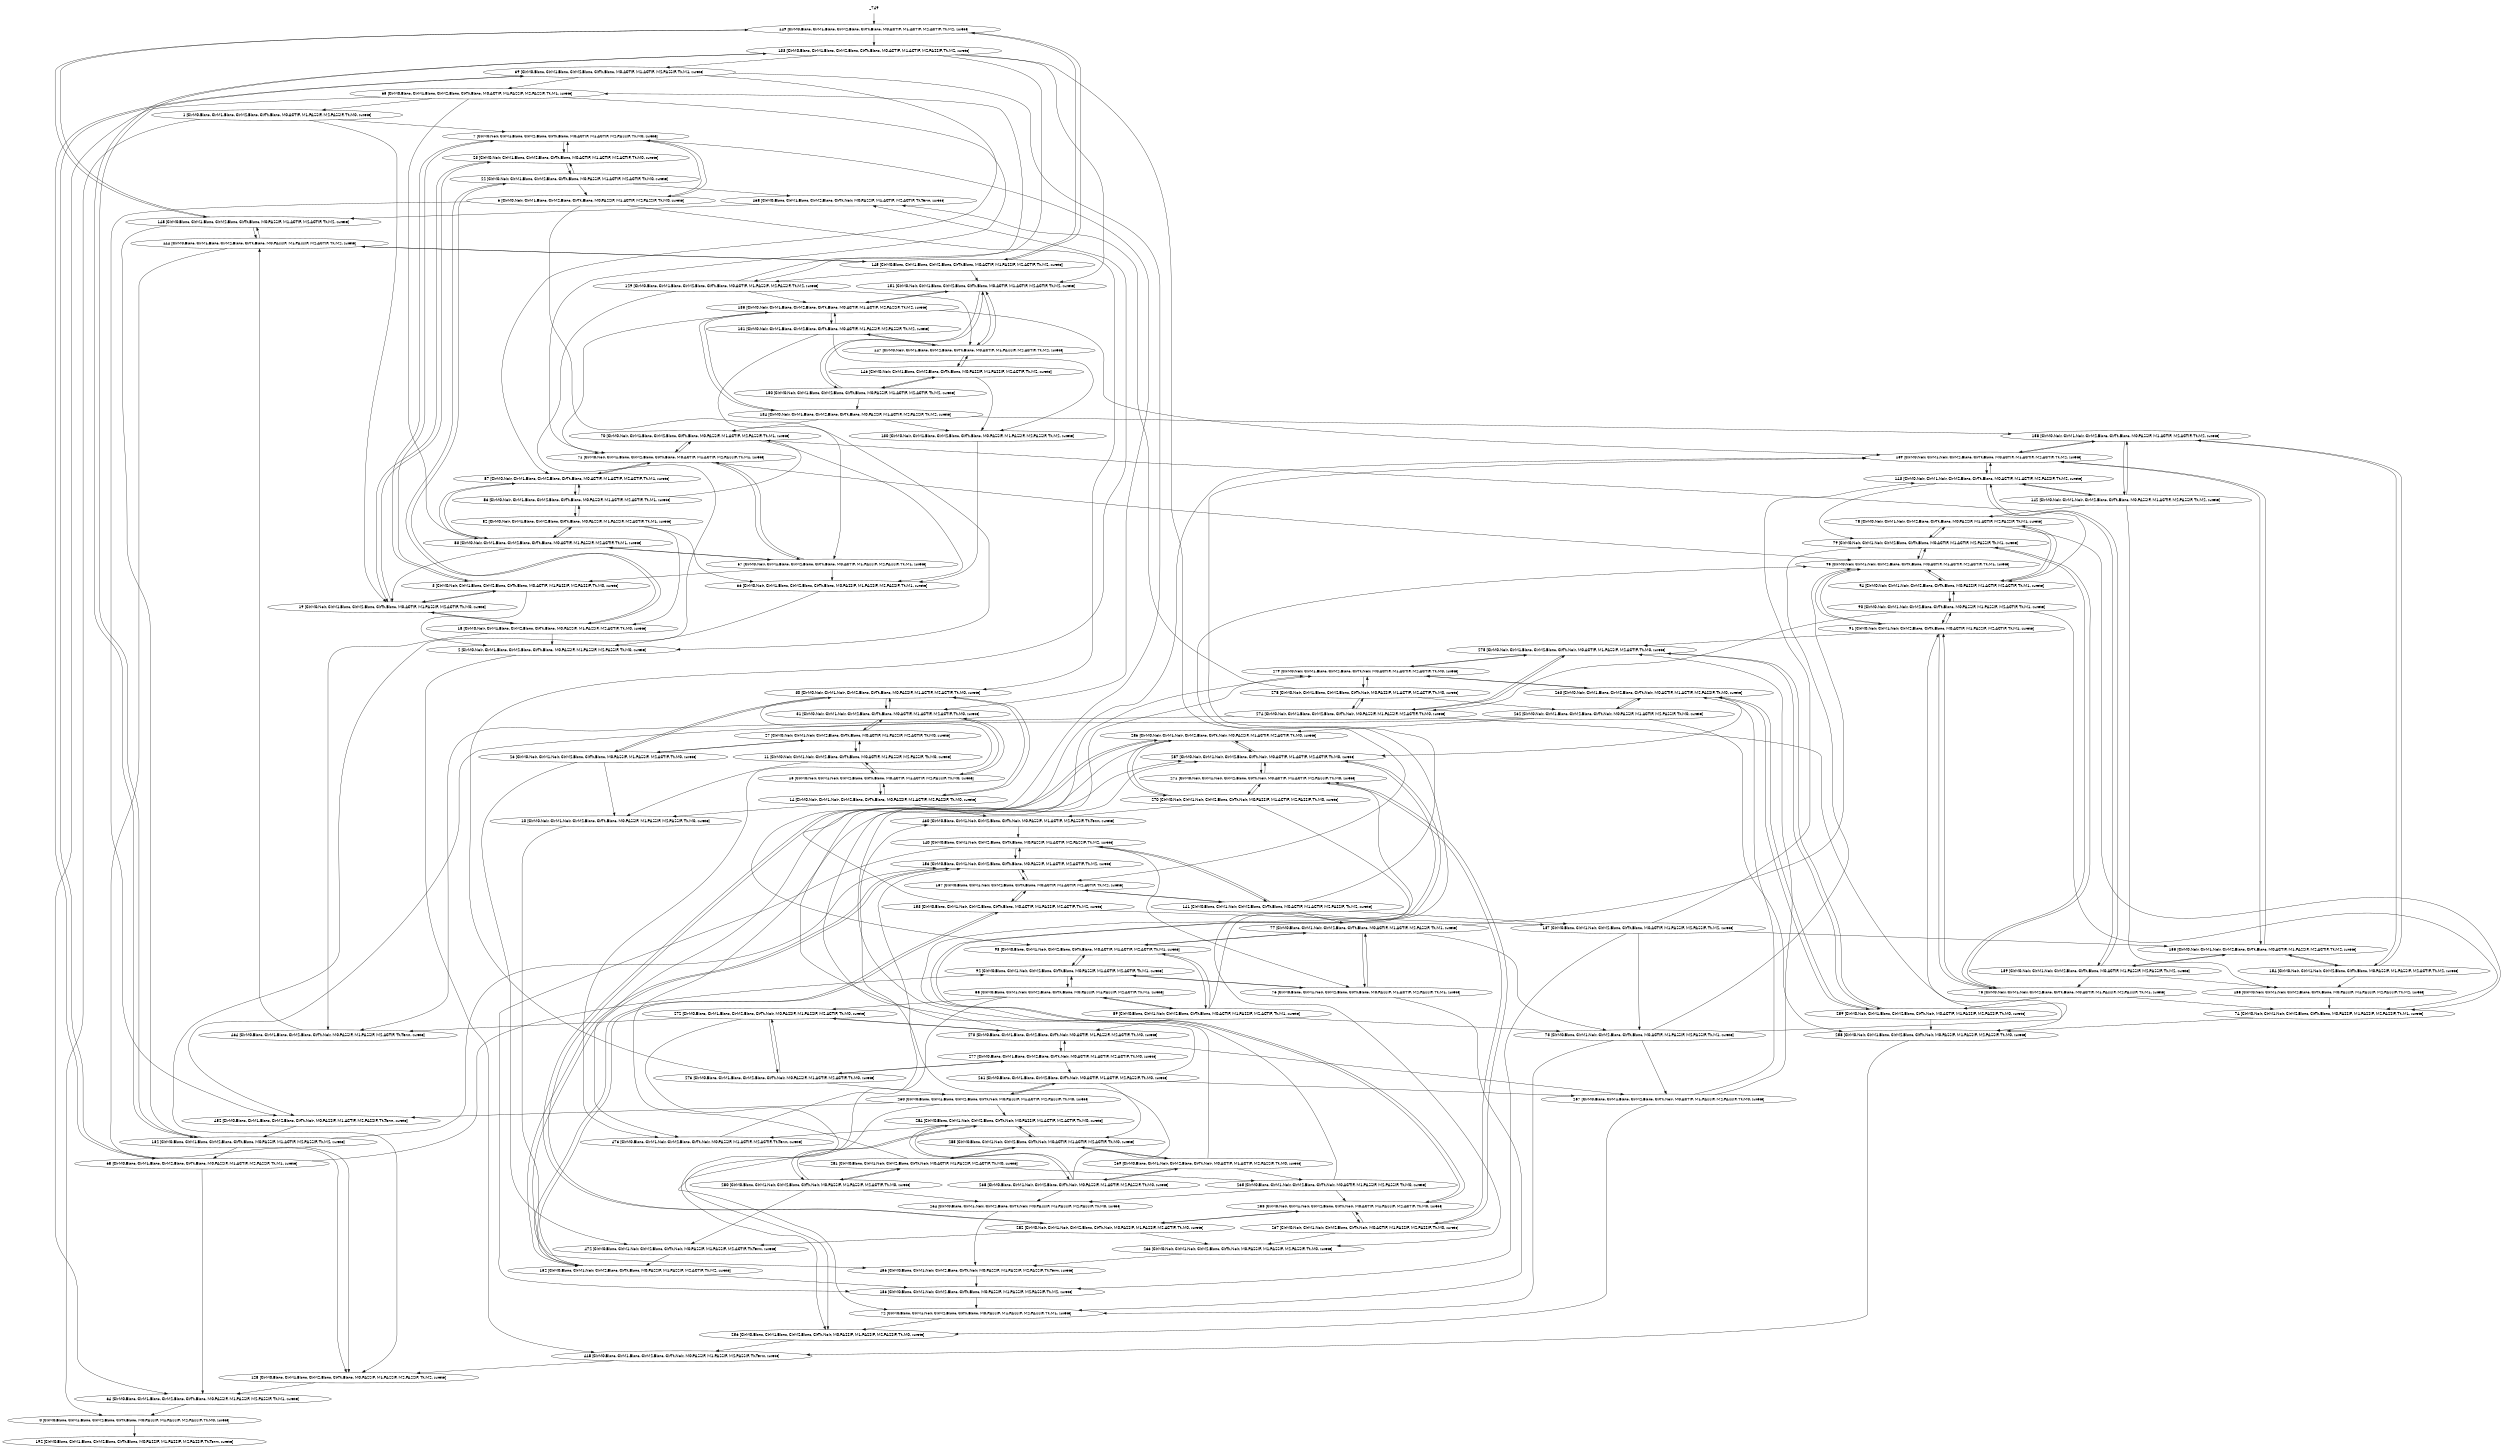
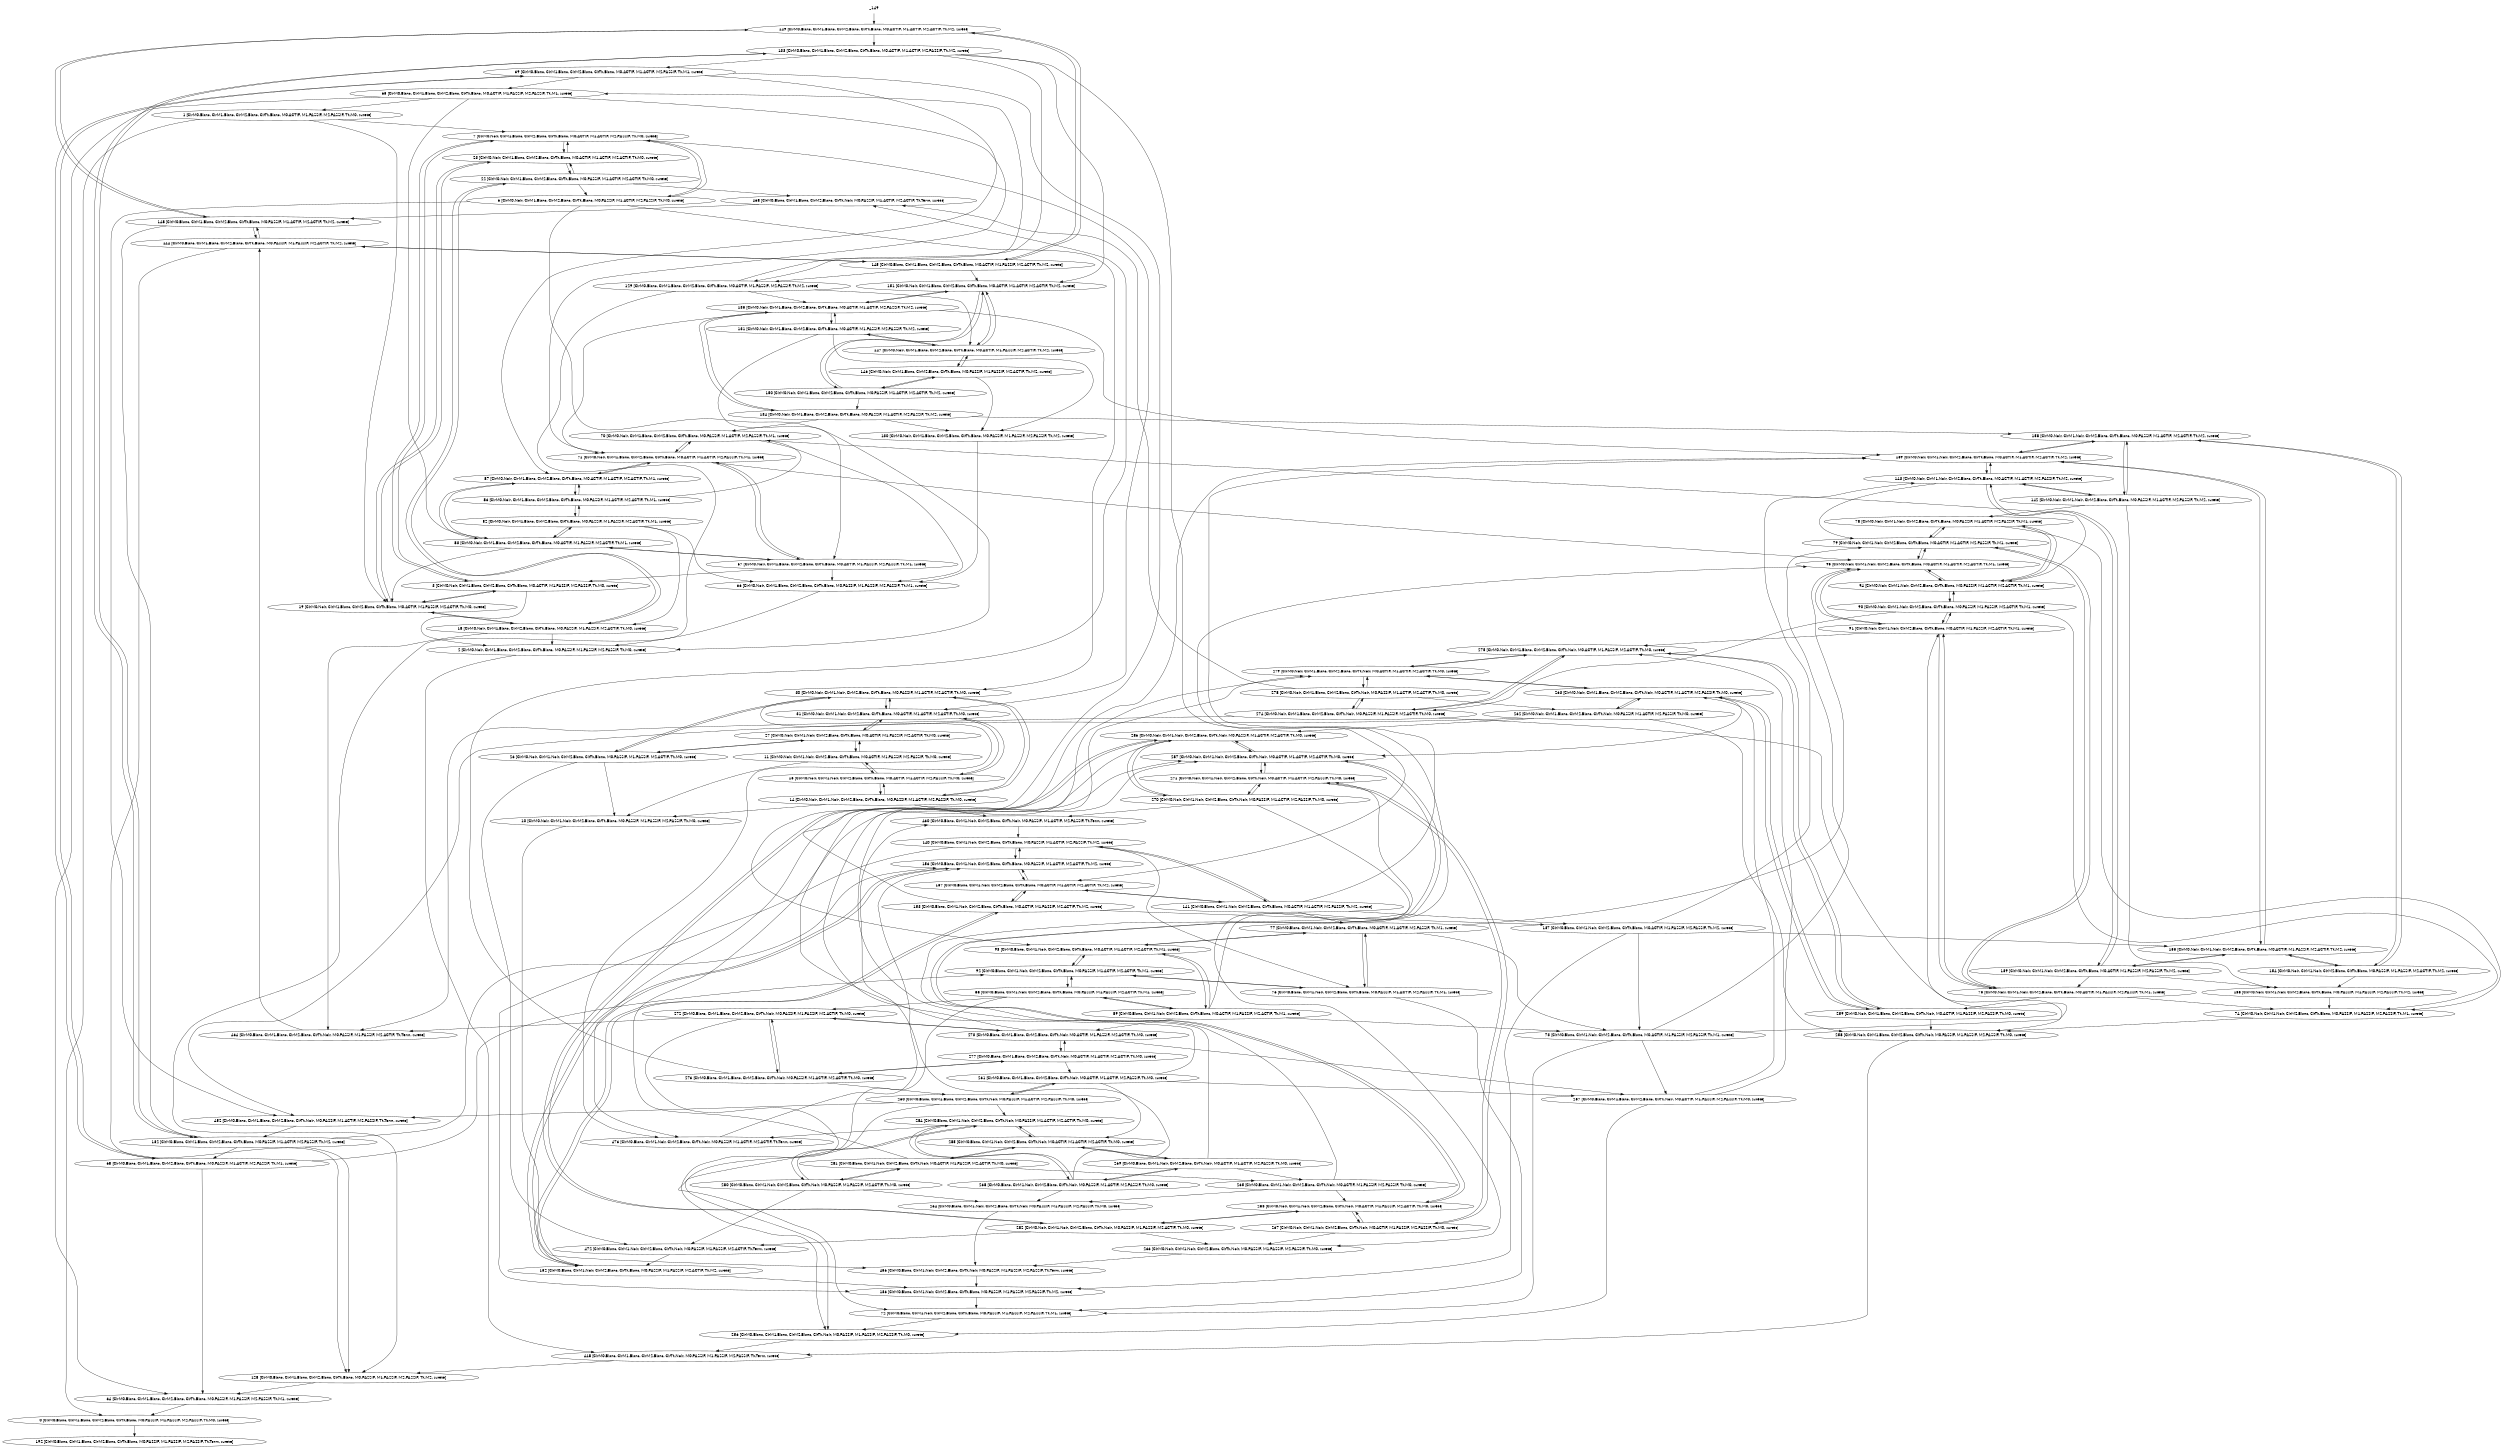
node "_749": label "_749" -> "_149"
